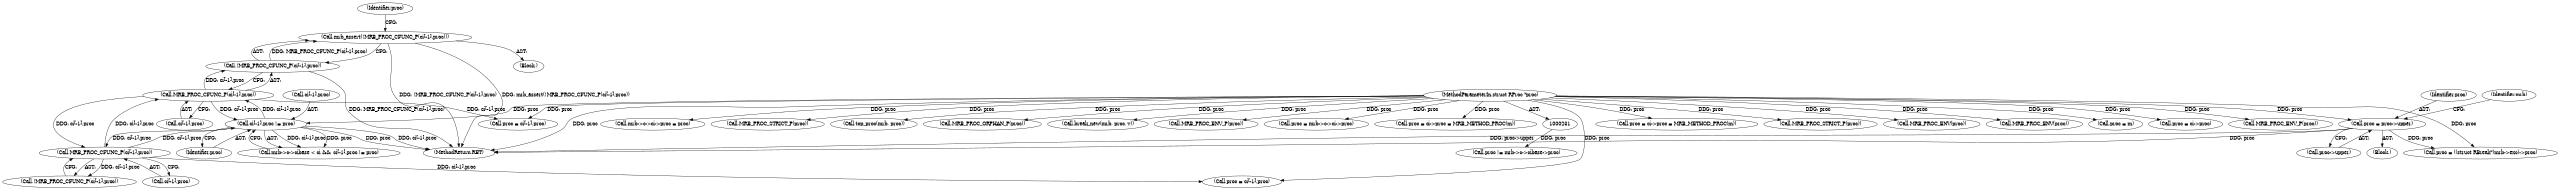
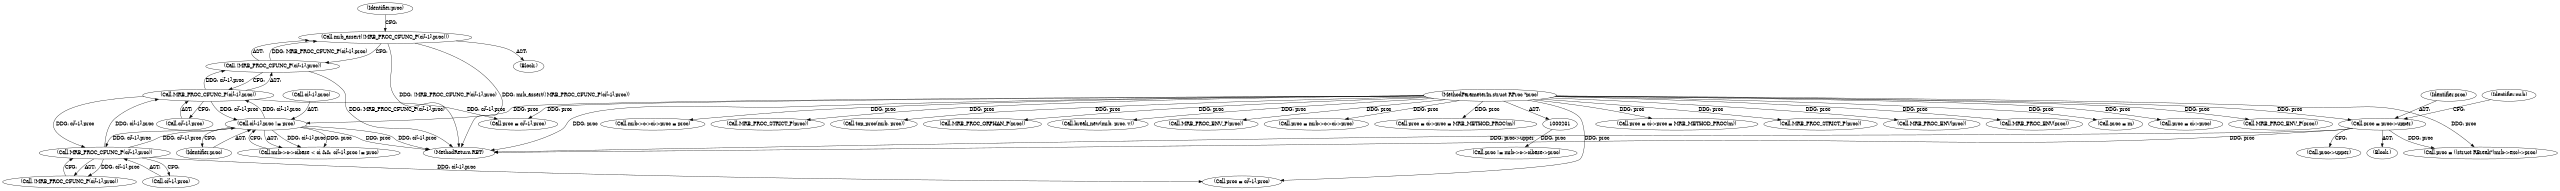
edge "(Call,proc->upper)" -> "(Call,proc = proc->upper)": removed, label "AST:"
